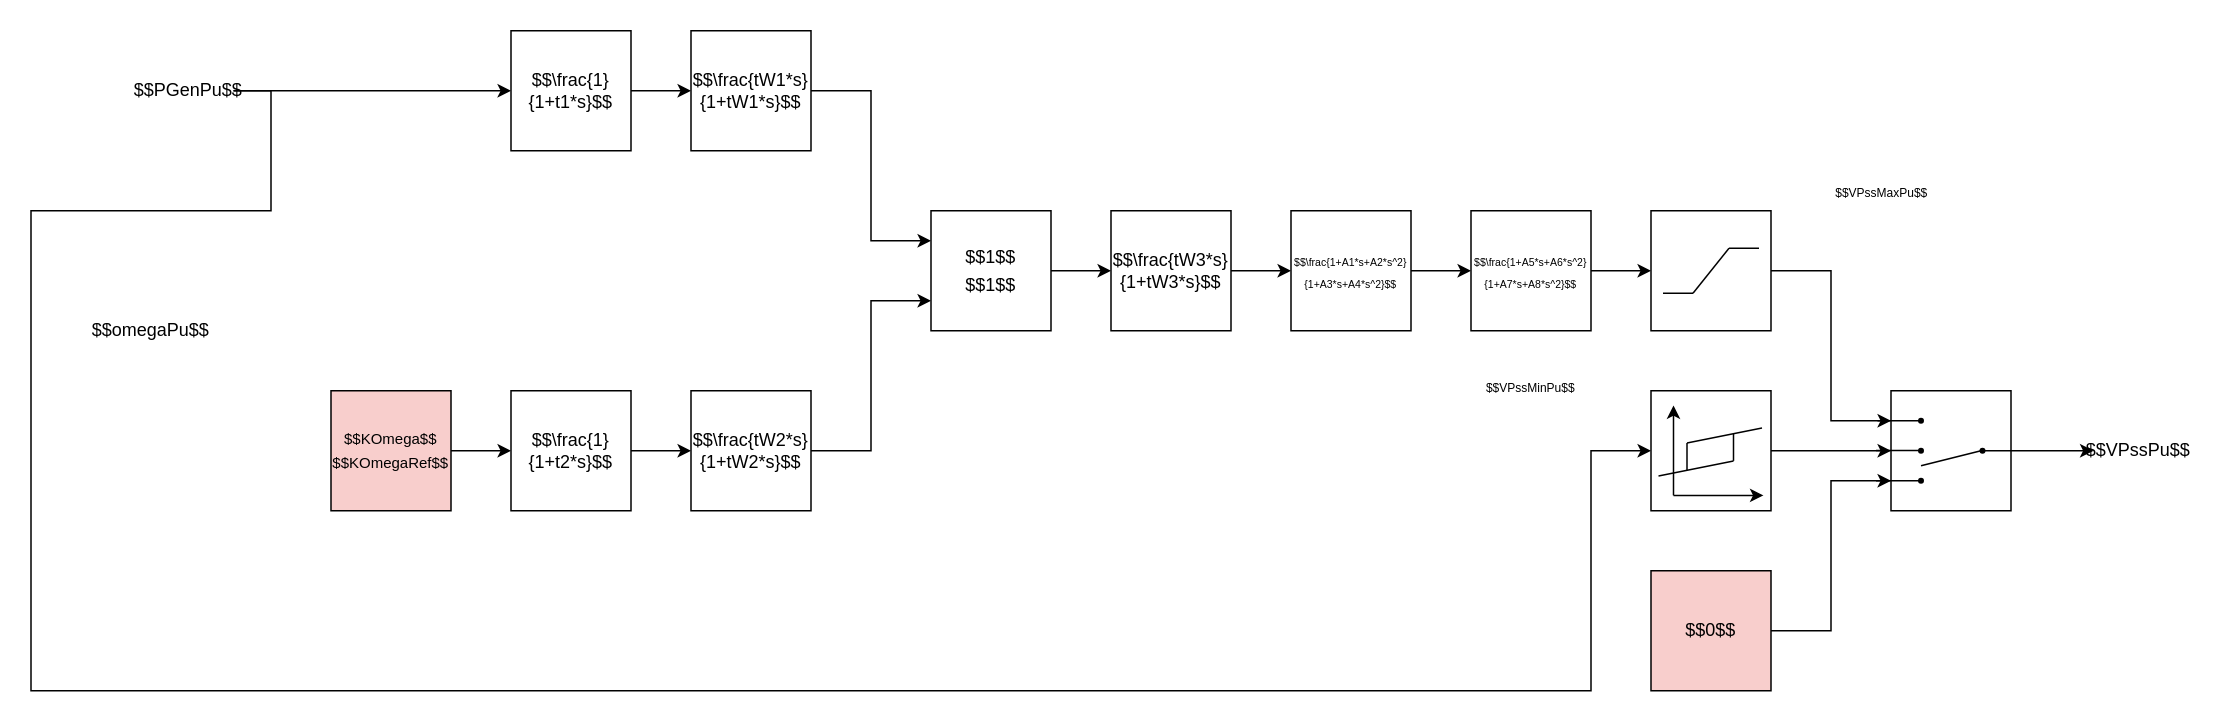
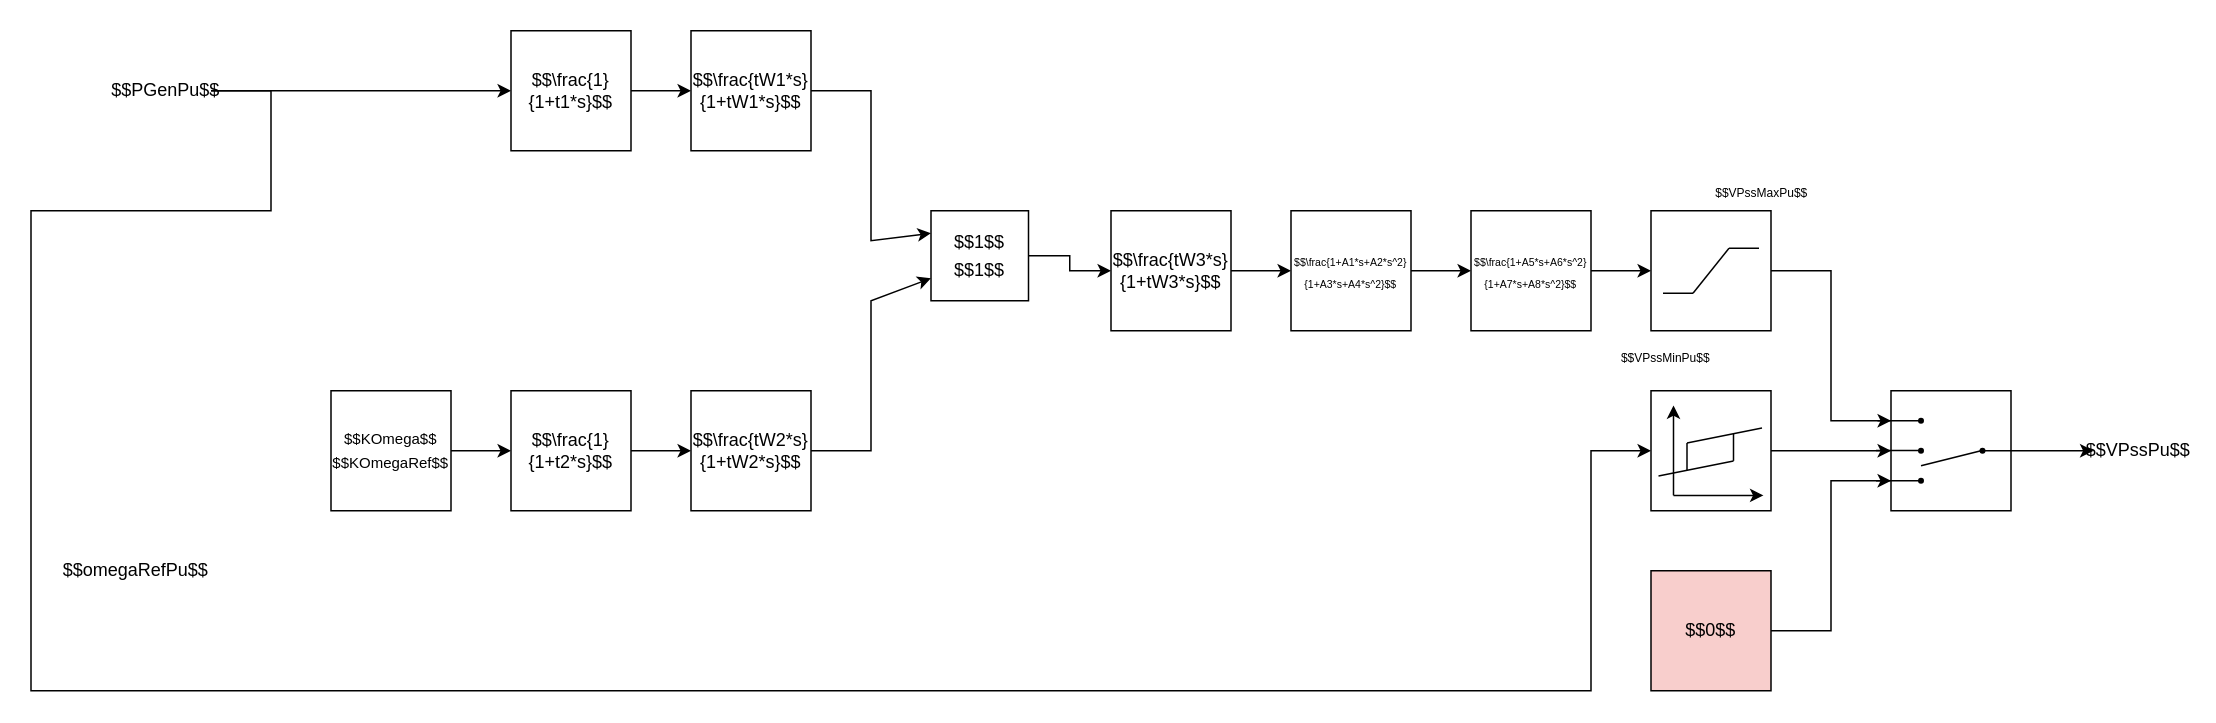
node "$$PGenPu$$": moved (188, 91) -> (166, 91)
node "$$VPssMaxPu$$": moved (1882, 188) -> (1762, 188)
node "$$1$$ $$1$$": size 120x120 -> 98x90
node "$$omegaPu$$": removed
node "$$VPssMinPu$$": moved (1531, 383) -> (1666, 353)
node "$$KOmega$$ $$KOmegaRef$$": fillcolor #f8cecc -> #ffffff
node "$$omegaRefPu$$": added
